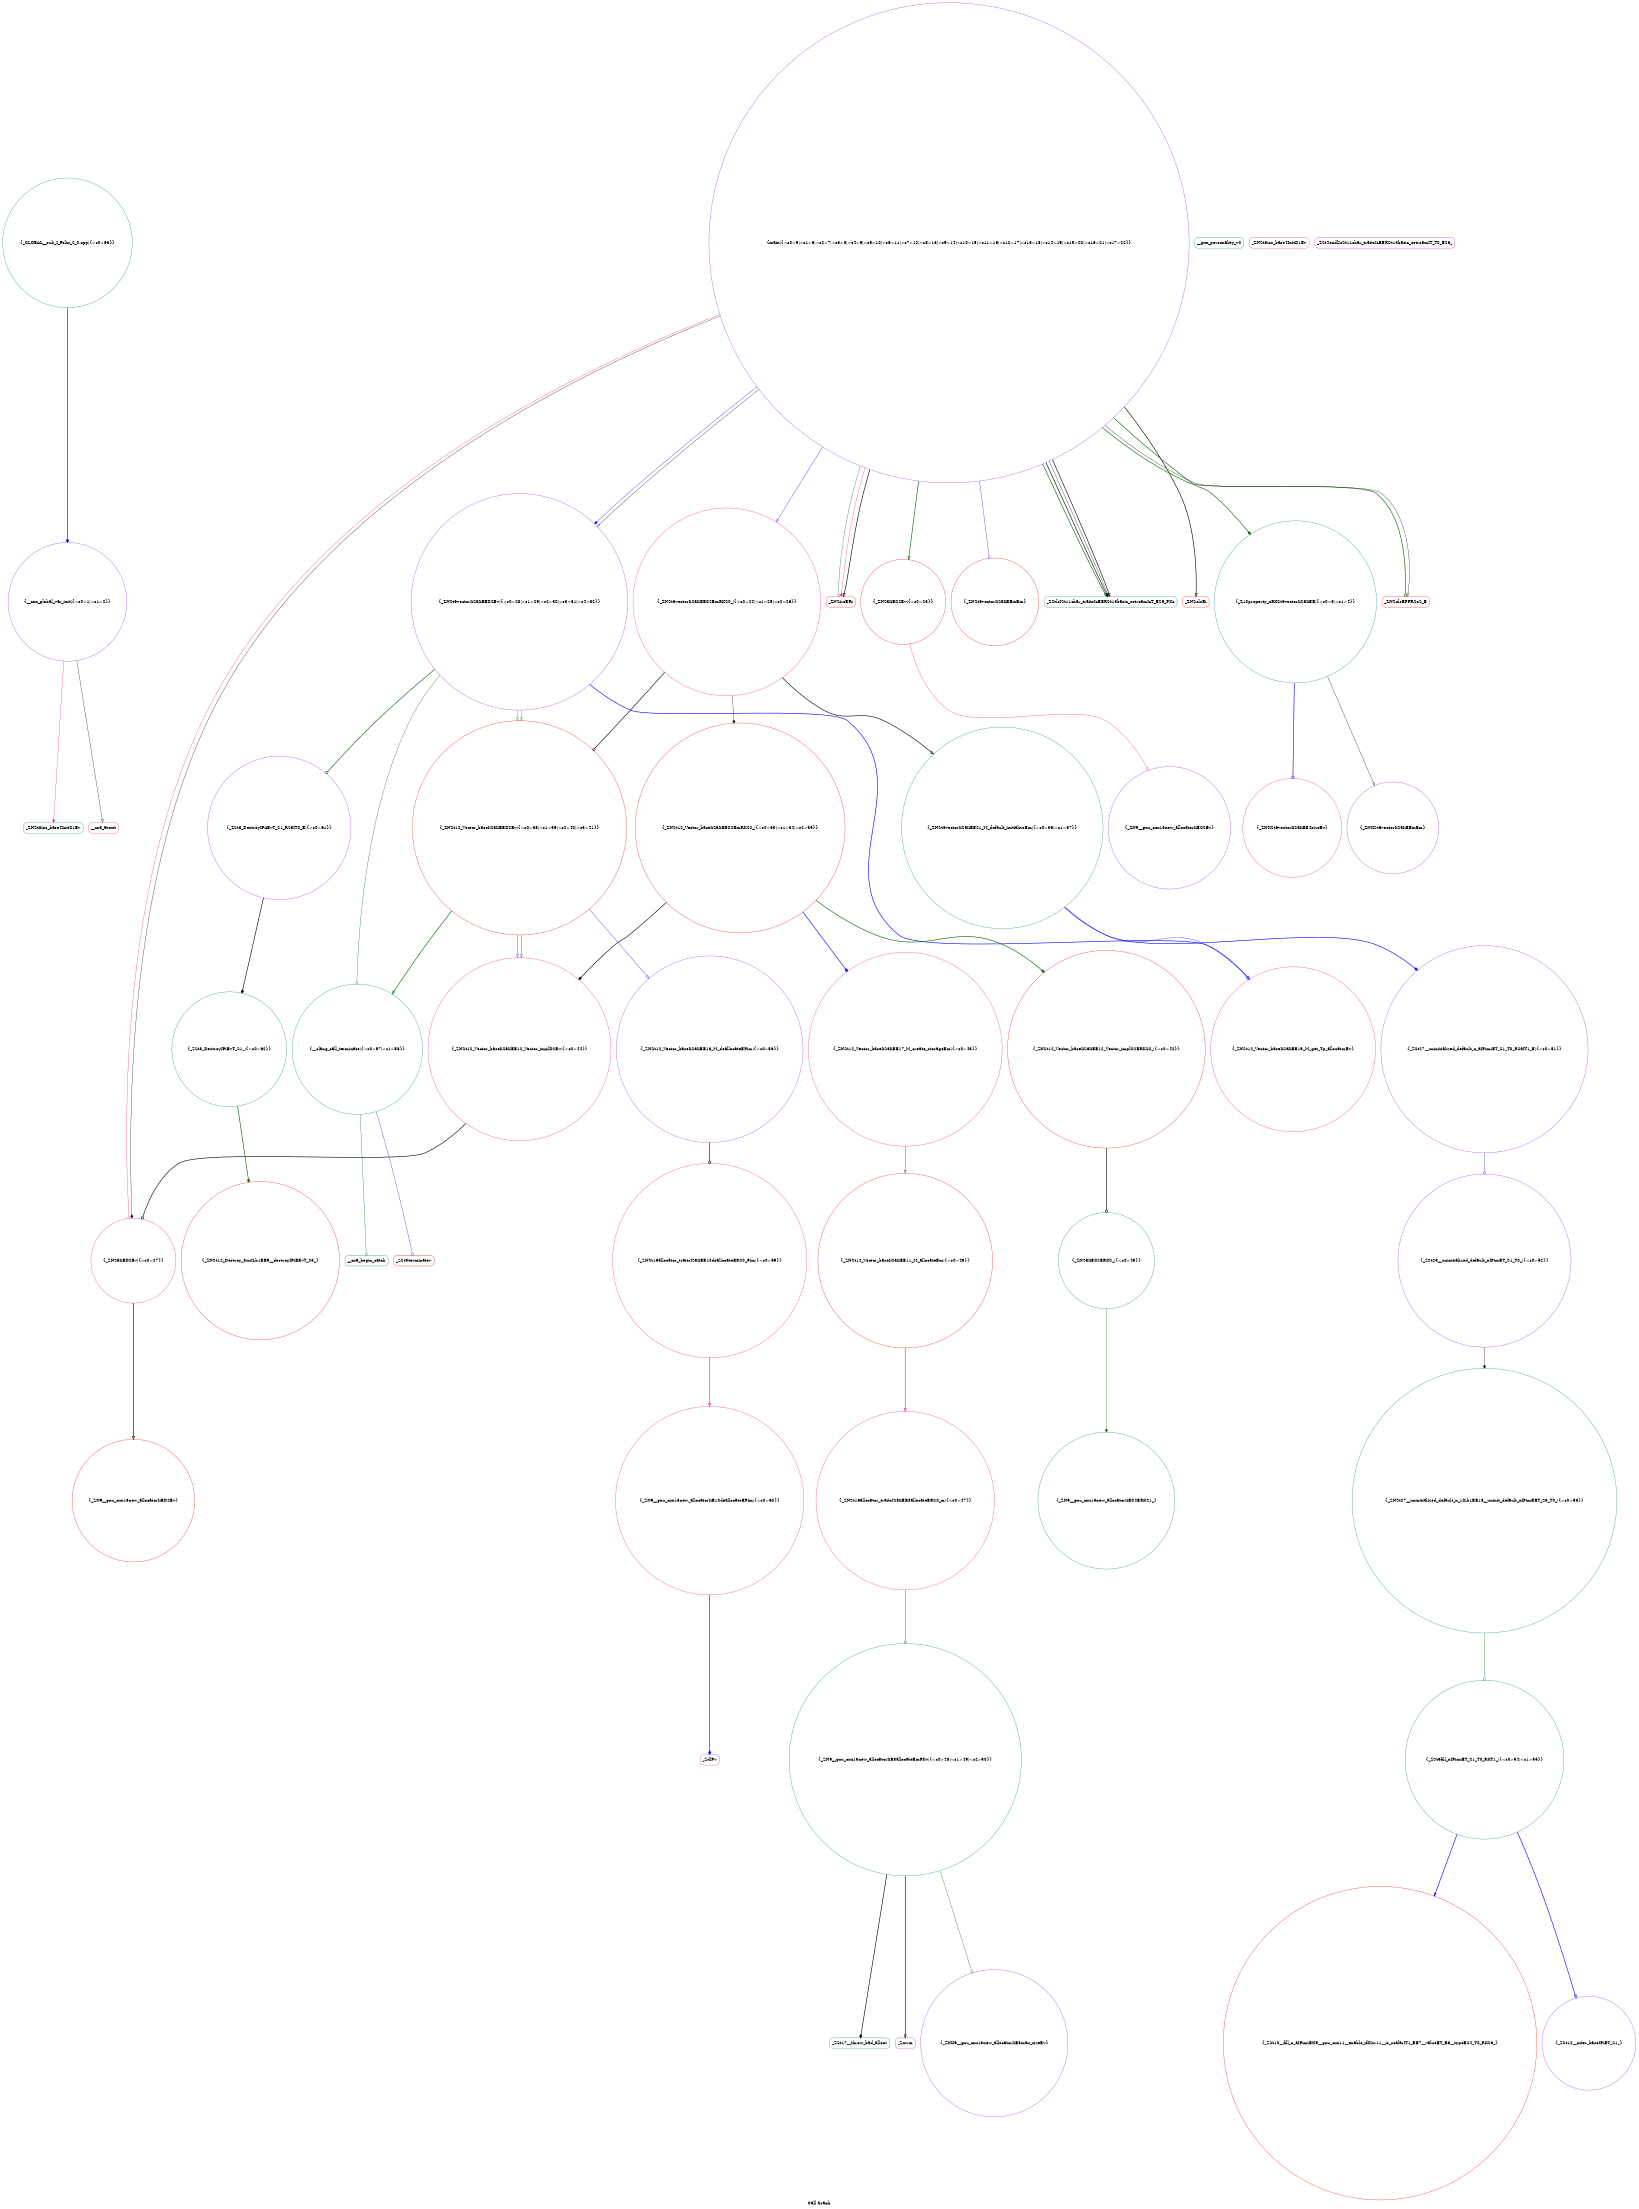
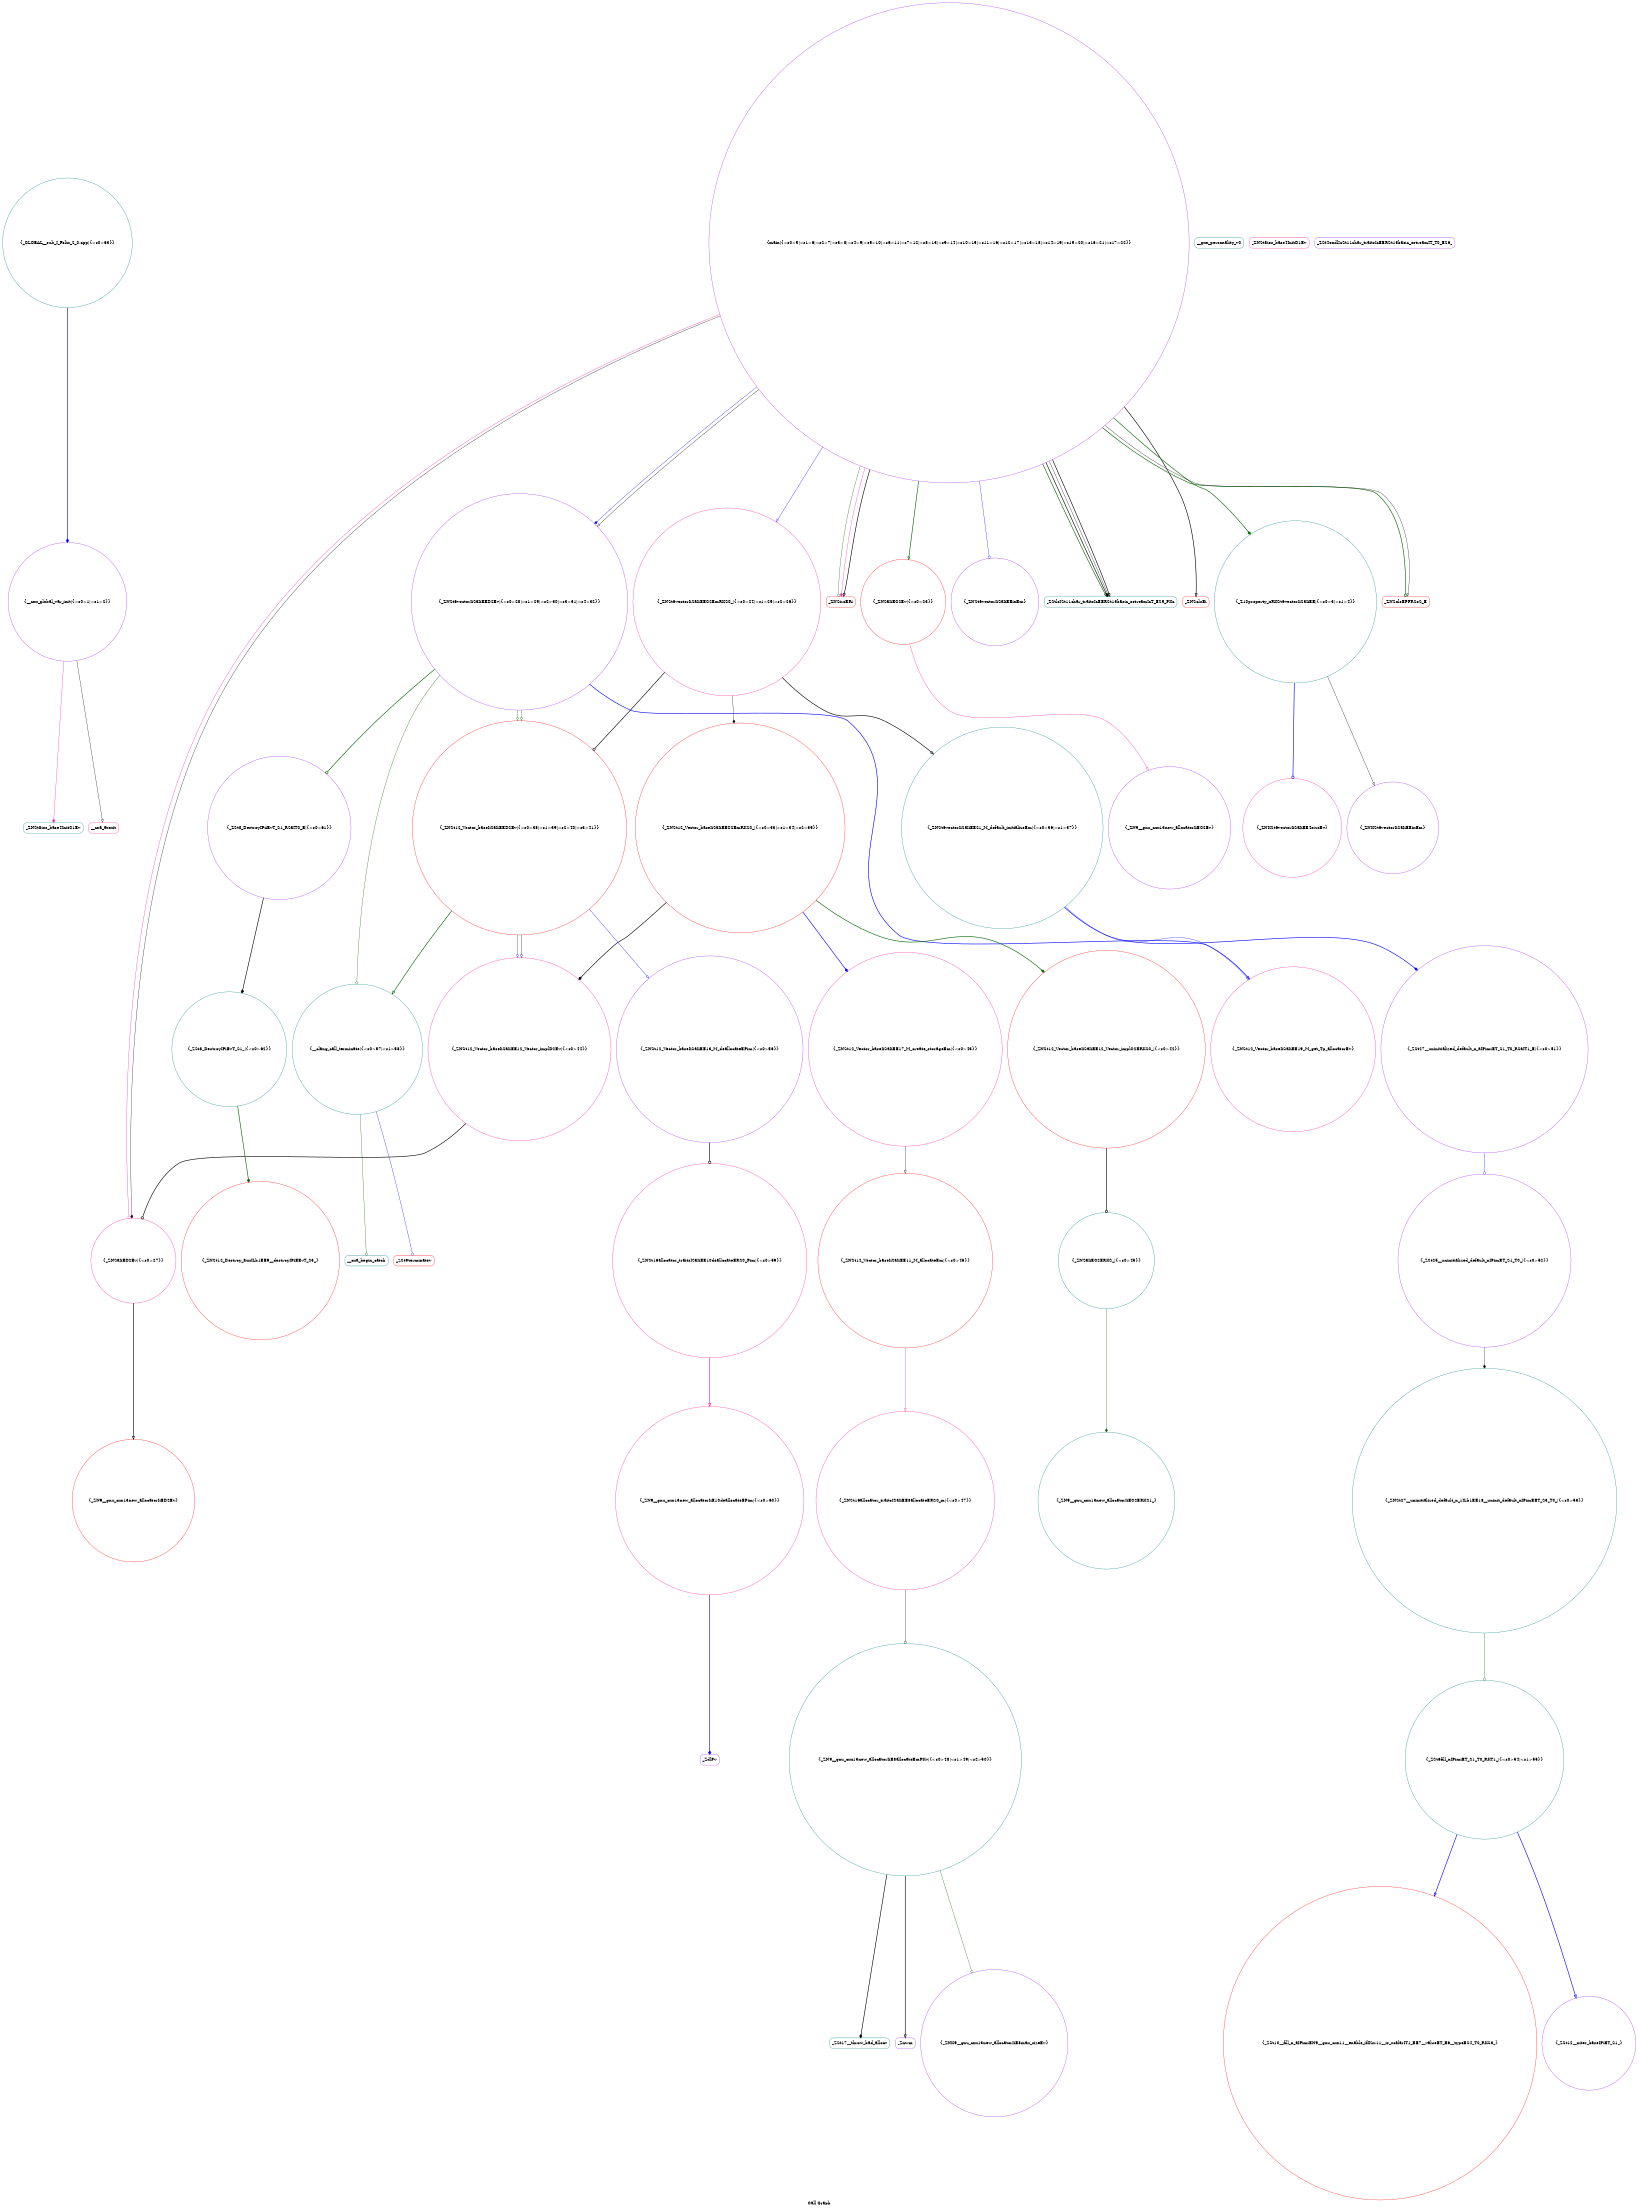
node "{_ZNSt6vectorIiSaIiEEixEm}": color red -> purple
edge "{_ZNSt12_Vector_baseIiSaIiEE11_M_allocateEm|{<s0>46}}" -> "{_ZNSt16allocator_traitsISaIiEE8allocateERS0_m|{<s0>47}}": style bold -> solid
